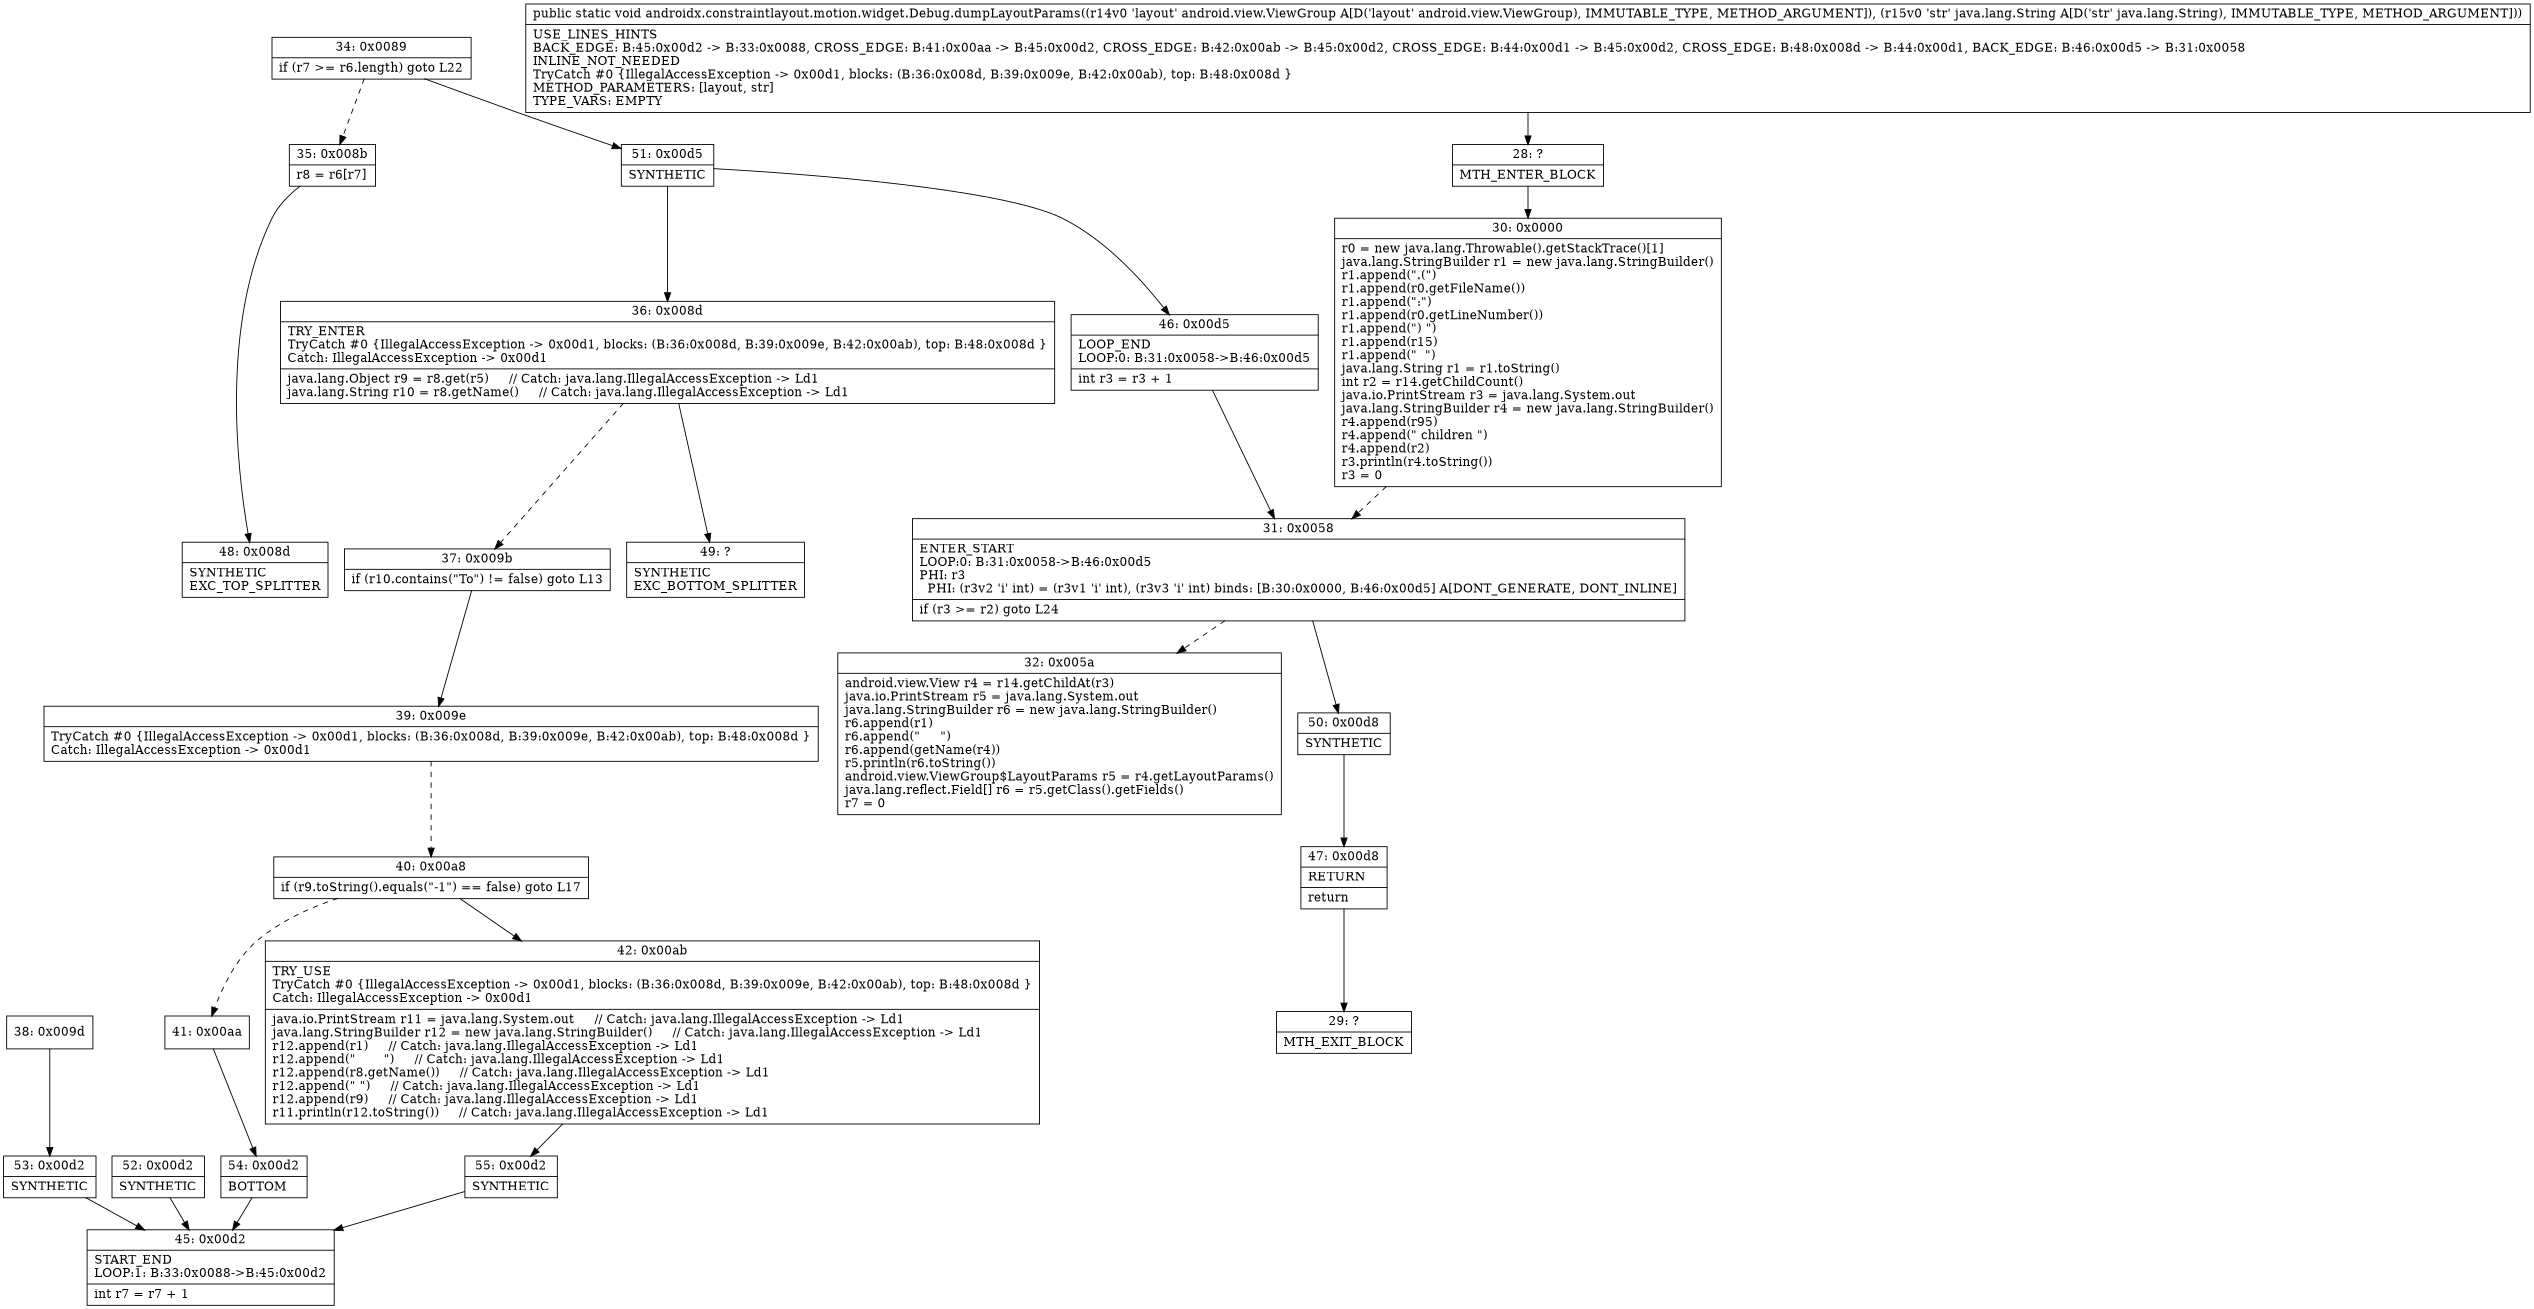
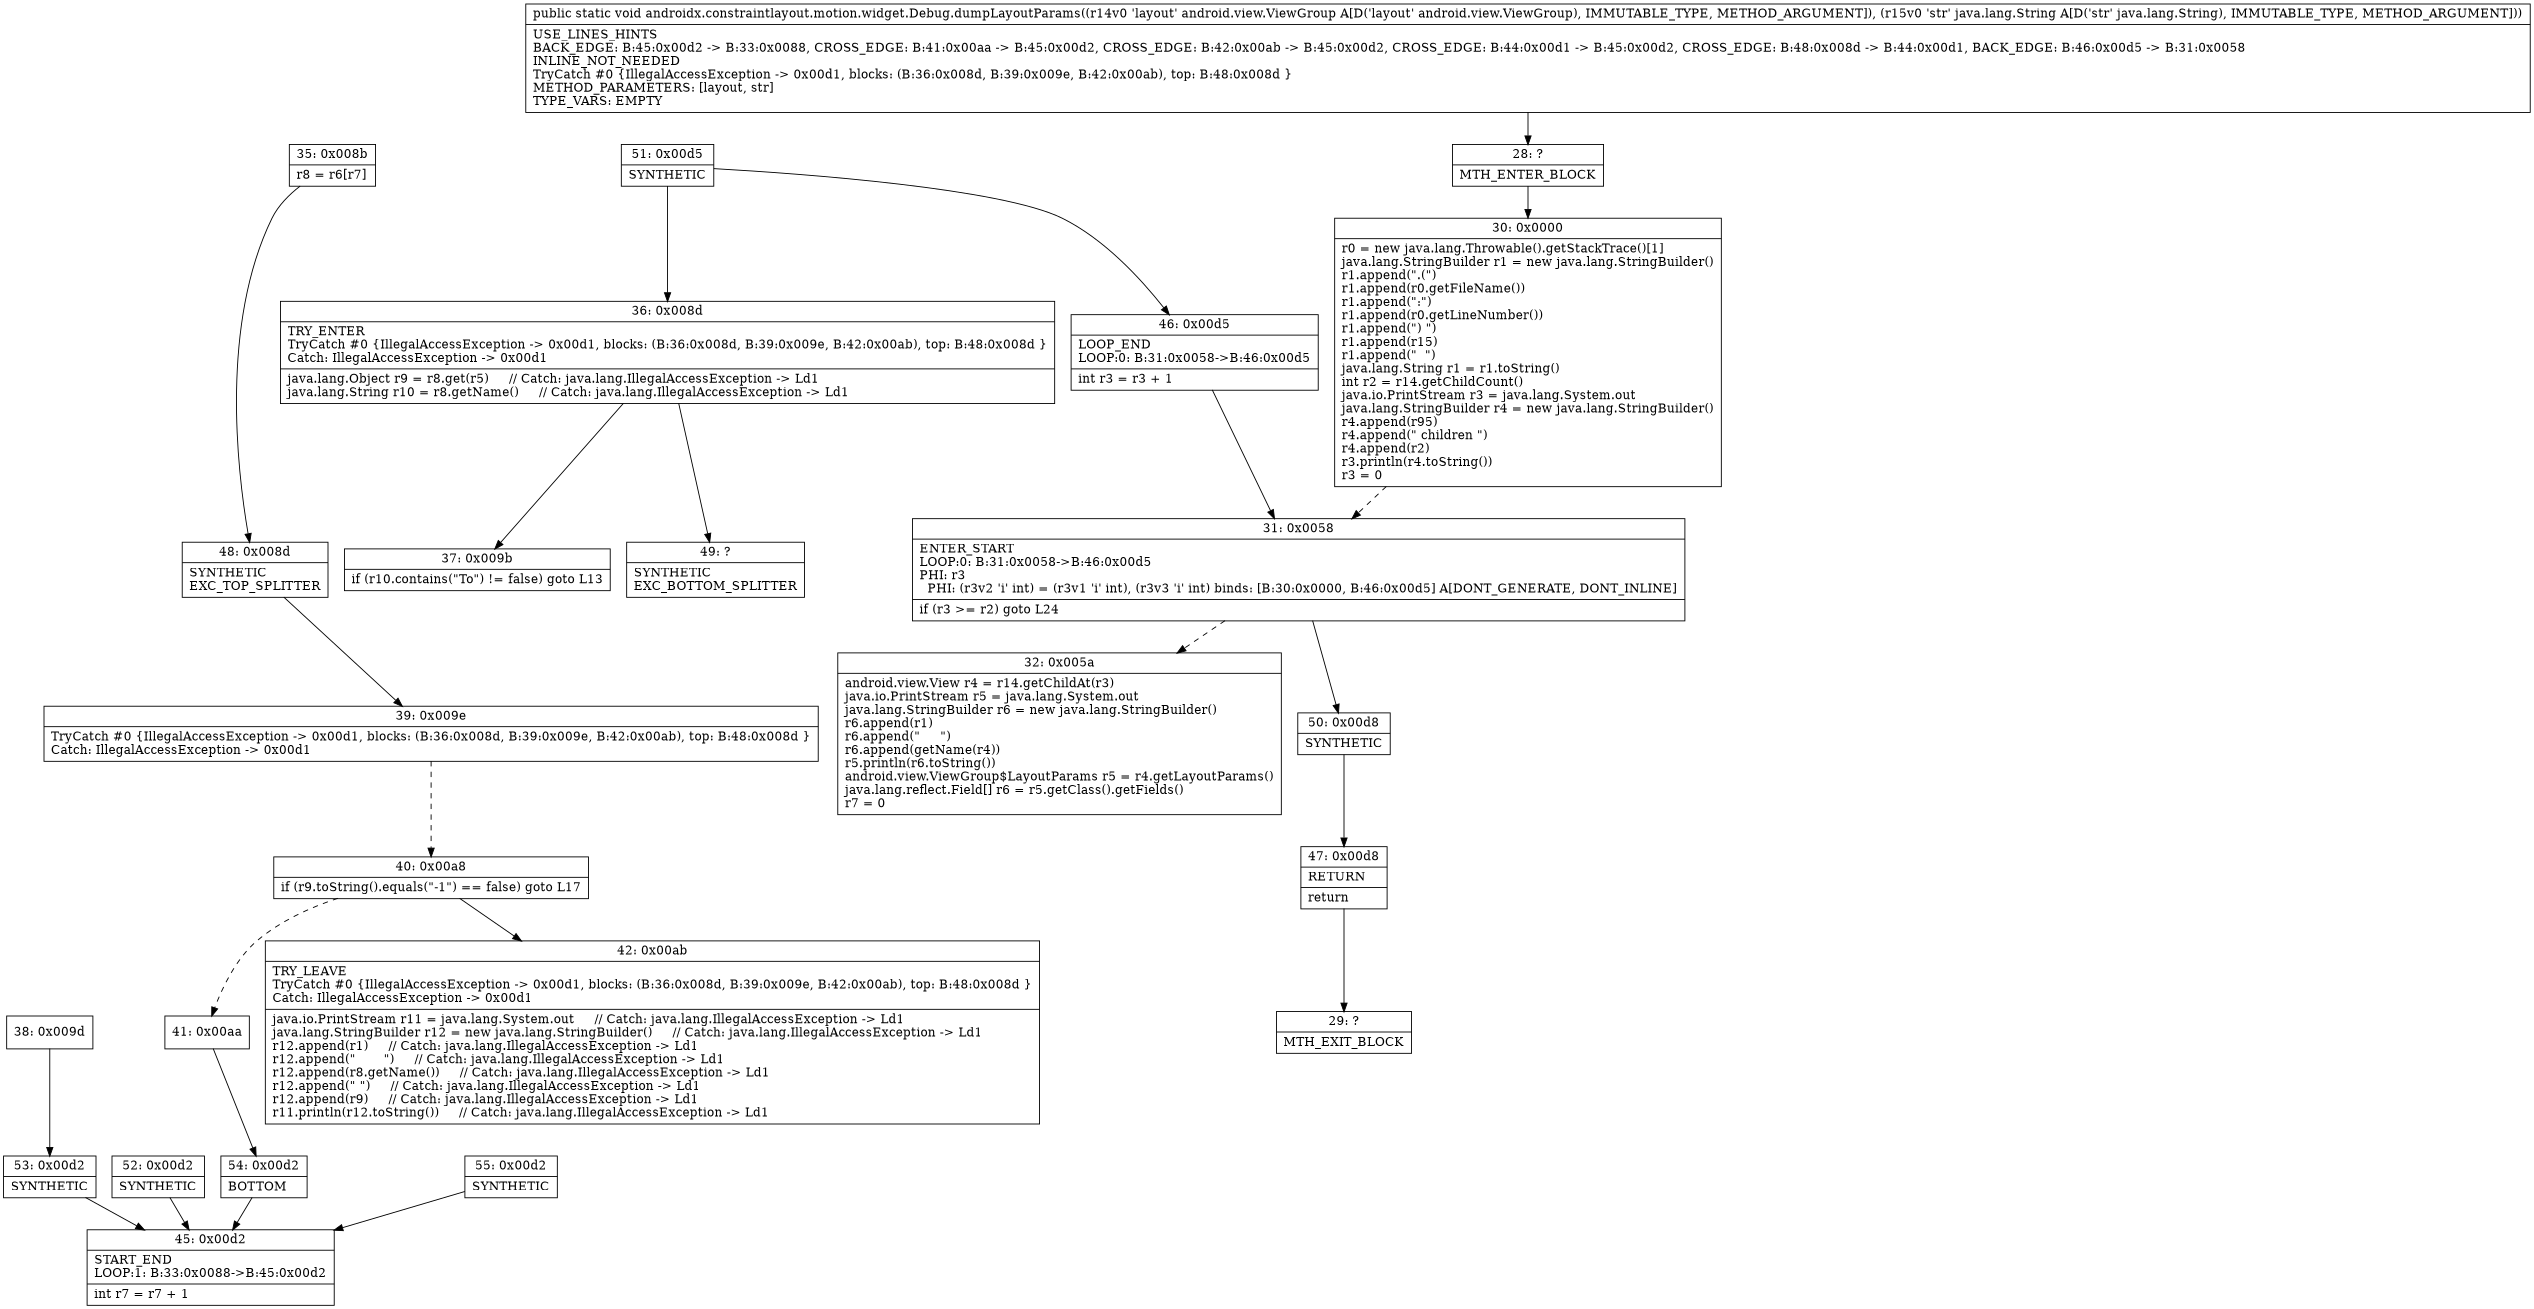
node "34: 0x0089": removed
edge "36: 0x008d" -> "37: 0x009b": style dashed -> solid
edge "37: 0x009b" -> "39: 0x009e": now "48: 0x008d" -> "39: 0x009e"
node "42: 0x00ab": text "TRY_USE" -> "TRY_LEAVE"
edge "42: 0x00ab" -> "55: 0x00d2": removed
